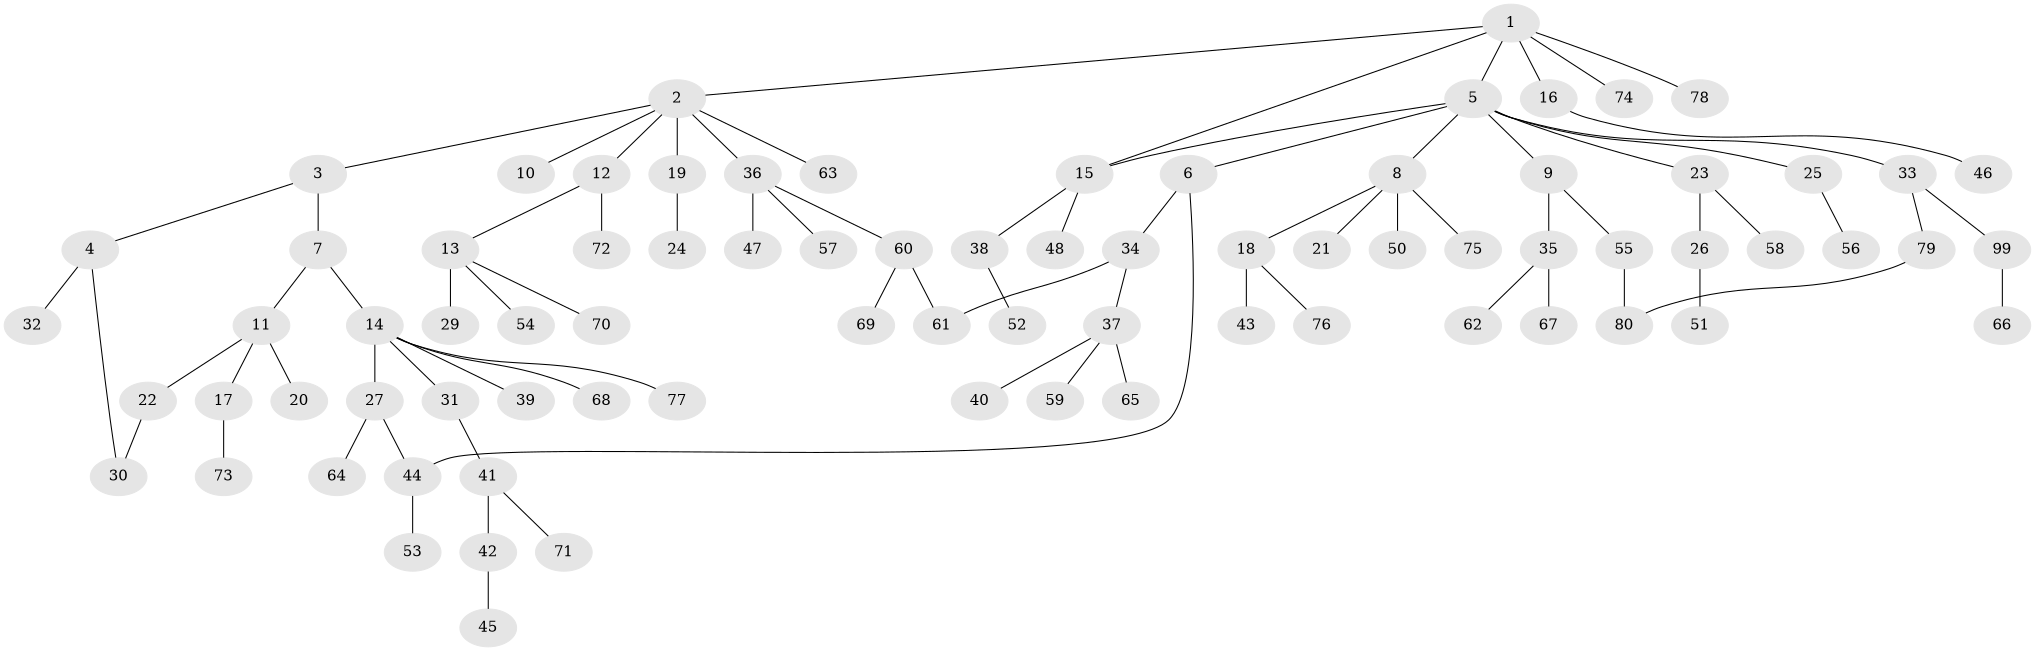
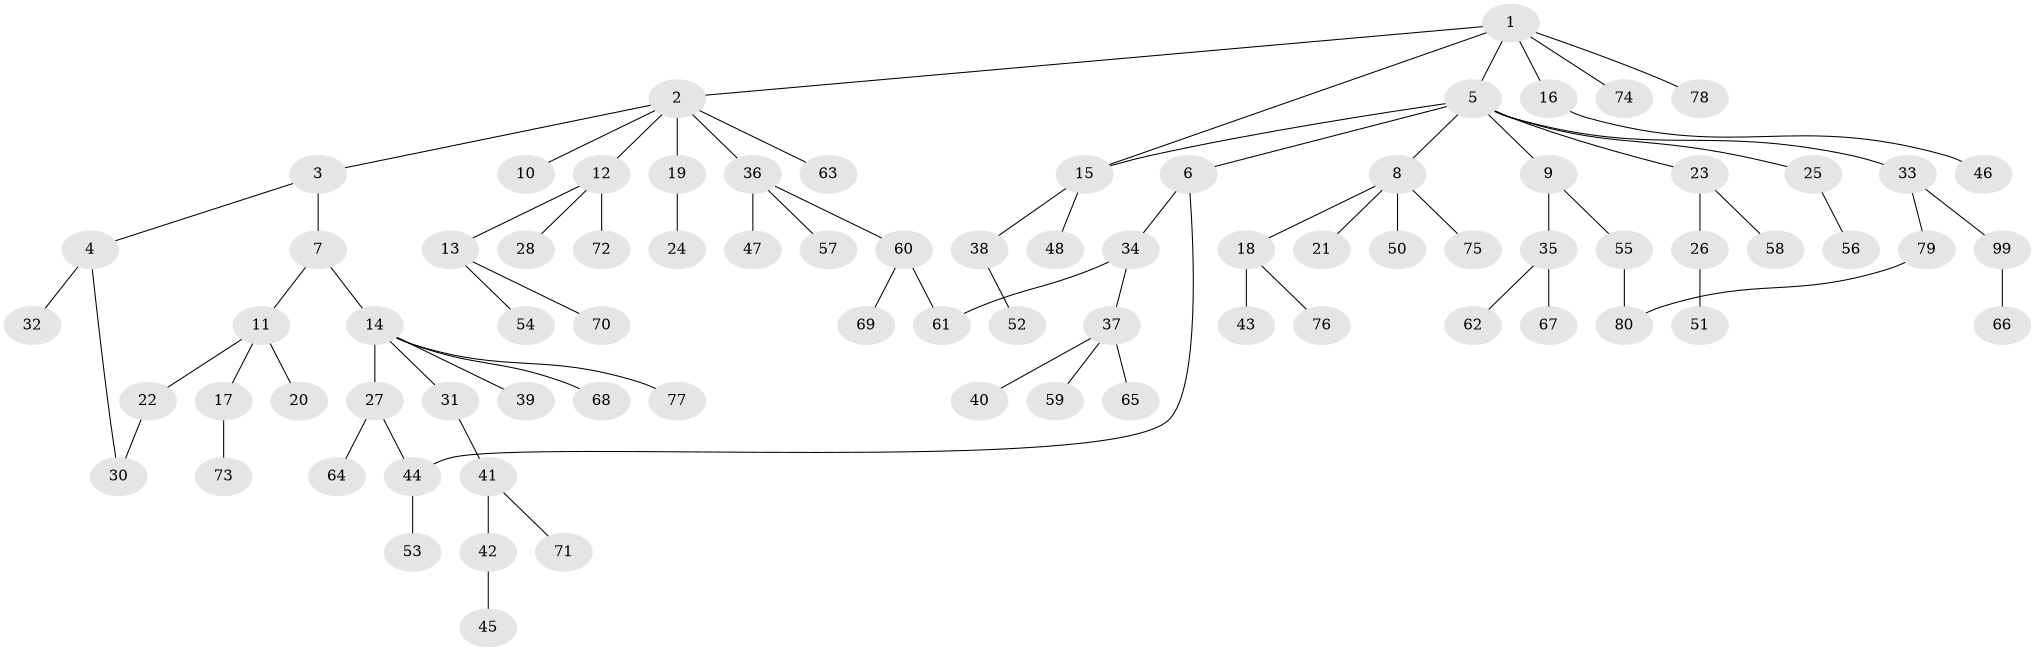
node "28": added
node "29": removed
